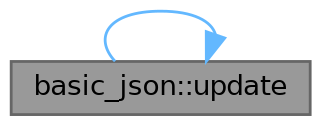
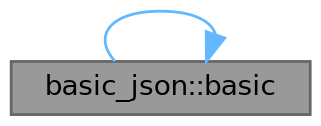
node "basic_json::update": label "basic_json::update" -> "basic_json::basic"
